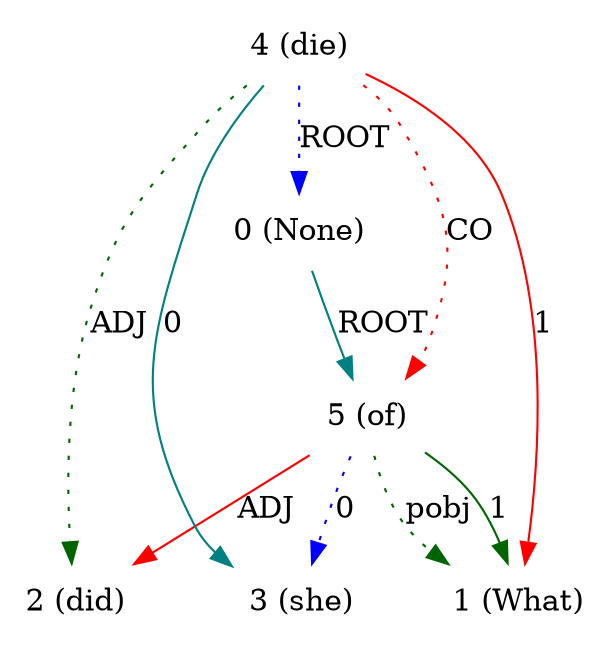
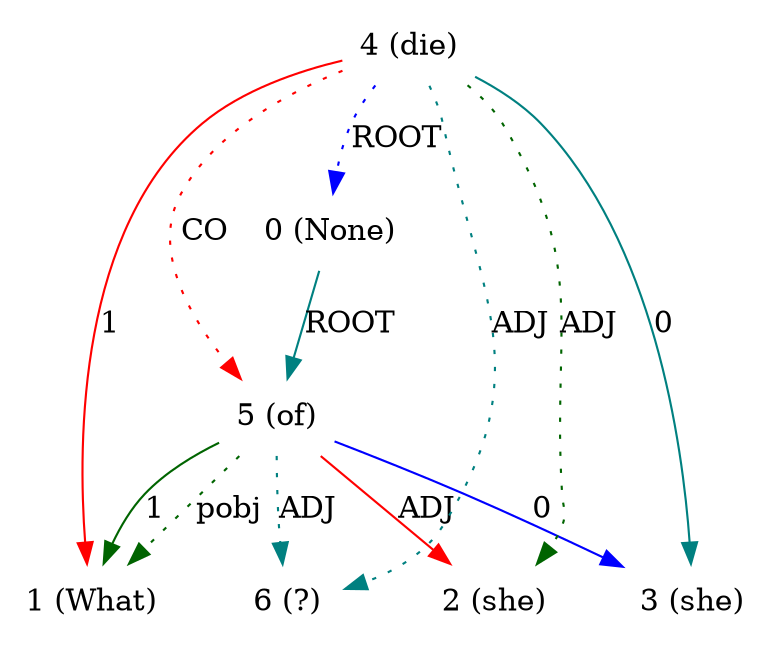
edge "5 (of)" -> "3 (she)": style dotted -> solid
node "2 (did)": label "2 (did)" -> "2 (she)"
node "6 (?)": added
